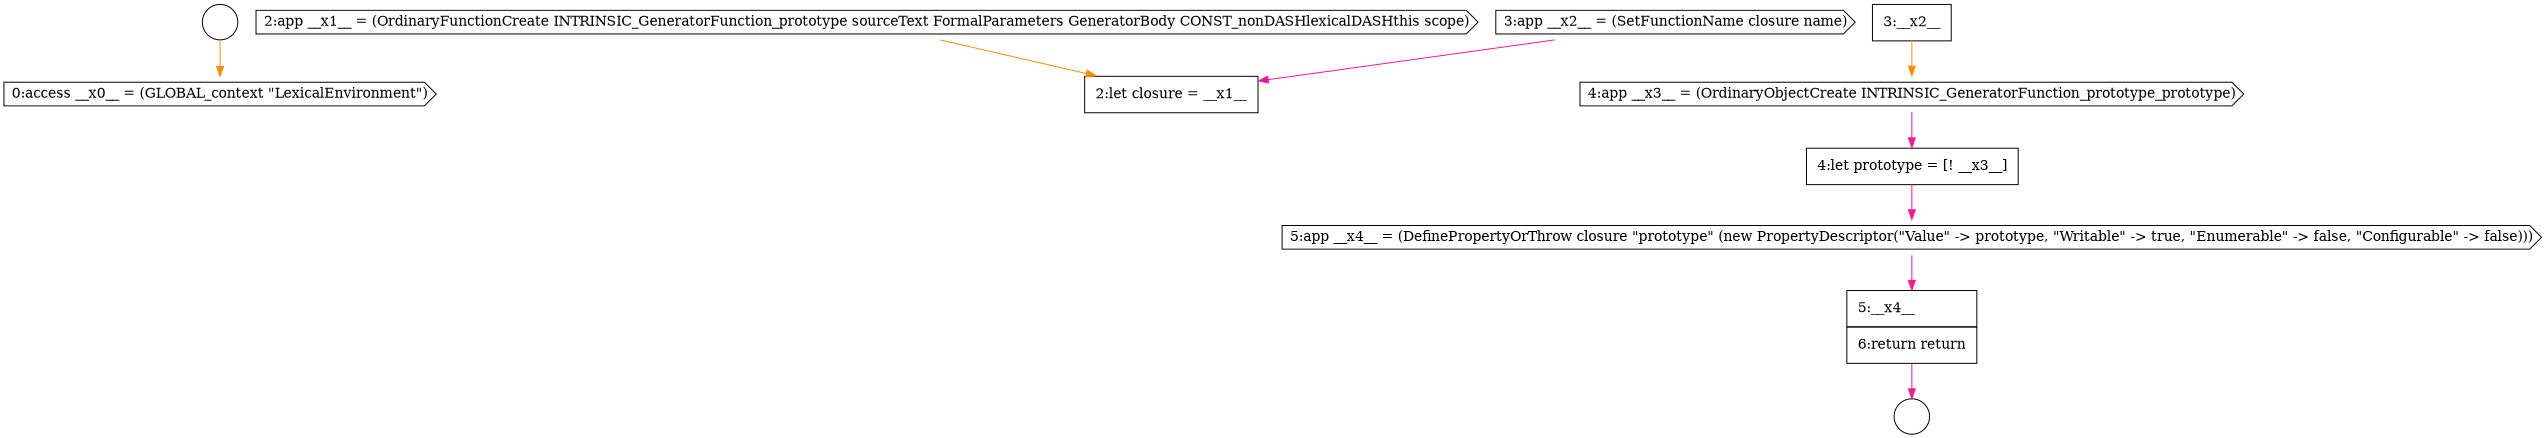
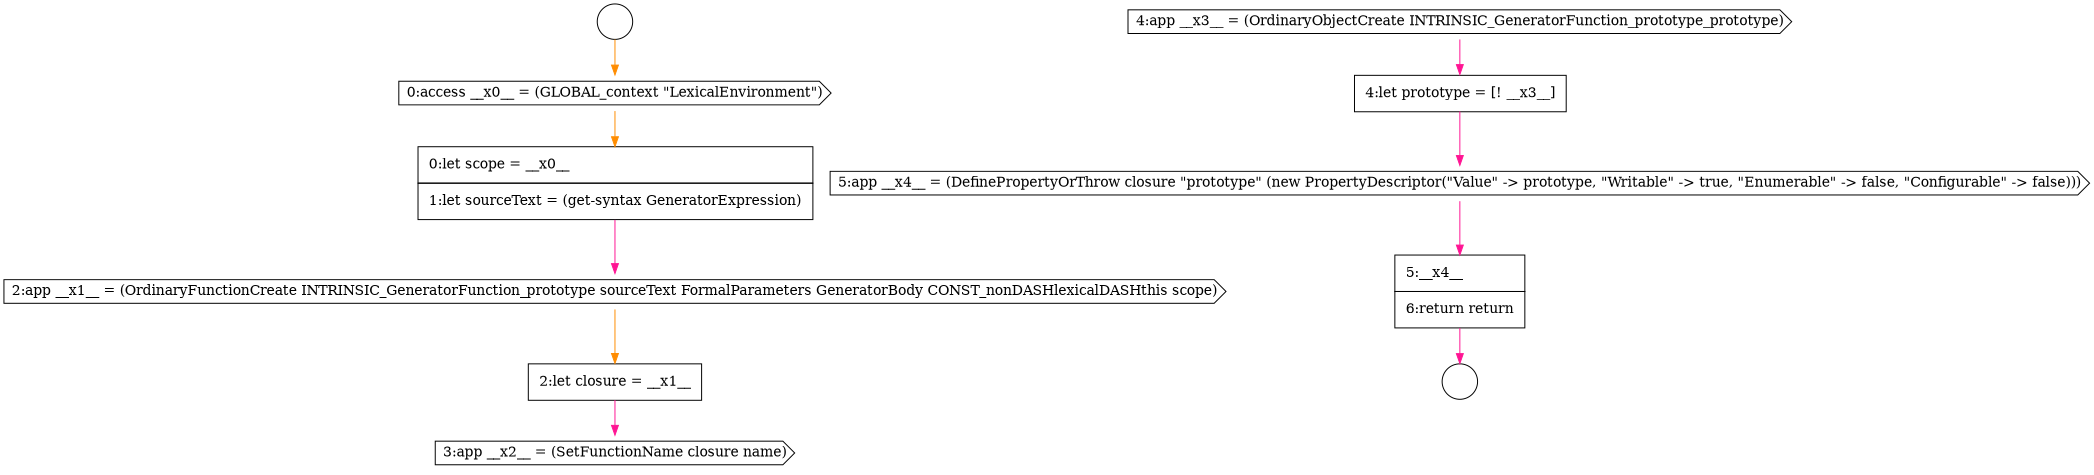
node "3:__x2__": removed
edge "3:app __x2__ = (SetFunctionName closure name)" -> "2:let closure = __x1__": reversed
node "0:let scope = __x0__": added
